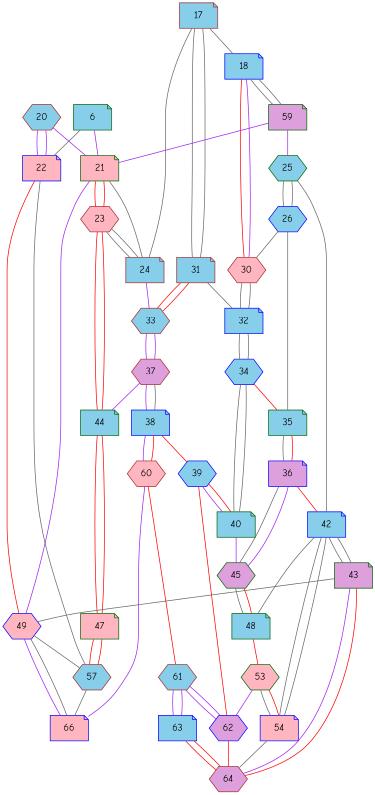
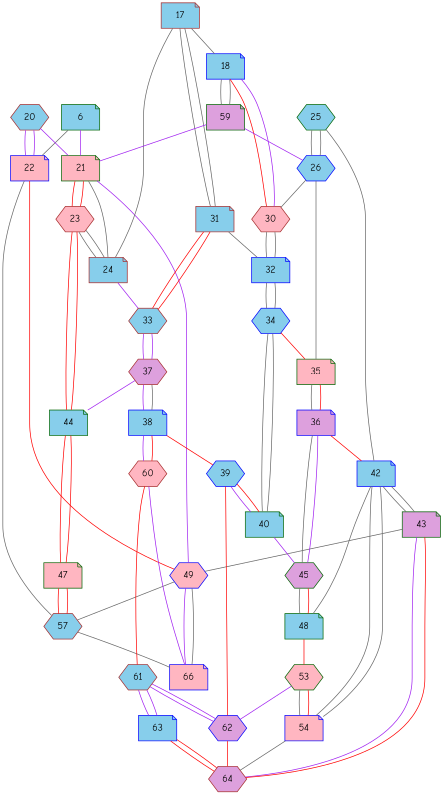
edge "59" -- "25": now "59" -- "26"
node "35": fillcolor skyblue -> lightpink
